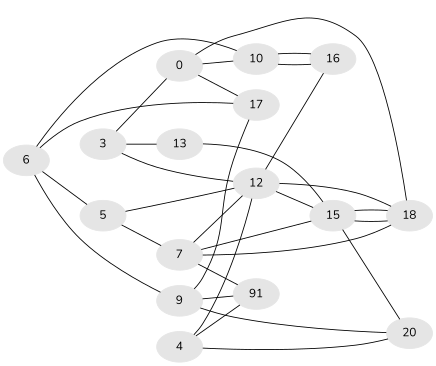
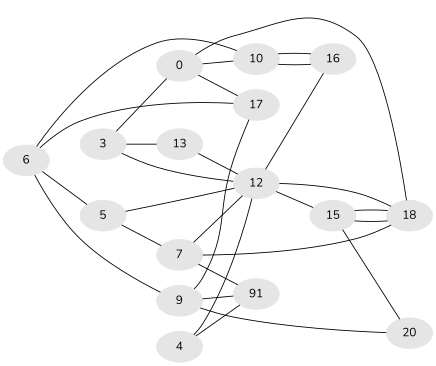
edge "13" -- "15": now "13" -- "12"
edge "15" -- "7": removed
edge "20" -- "4": removed
